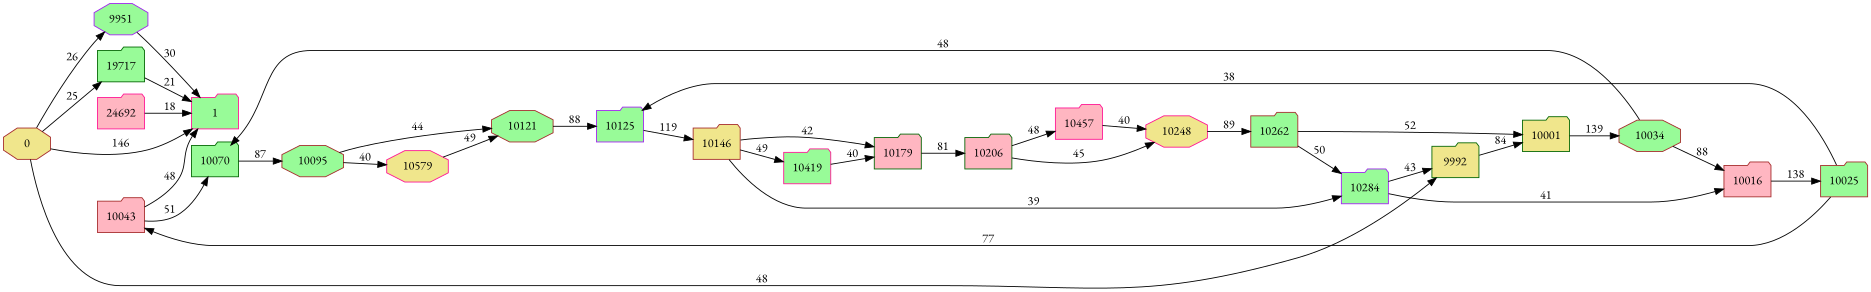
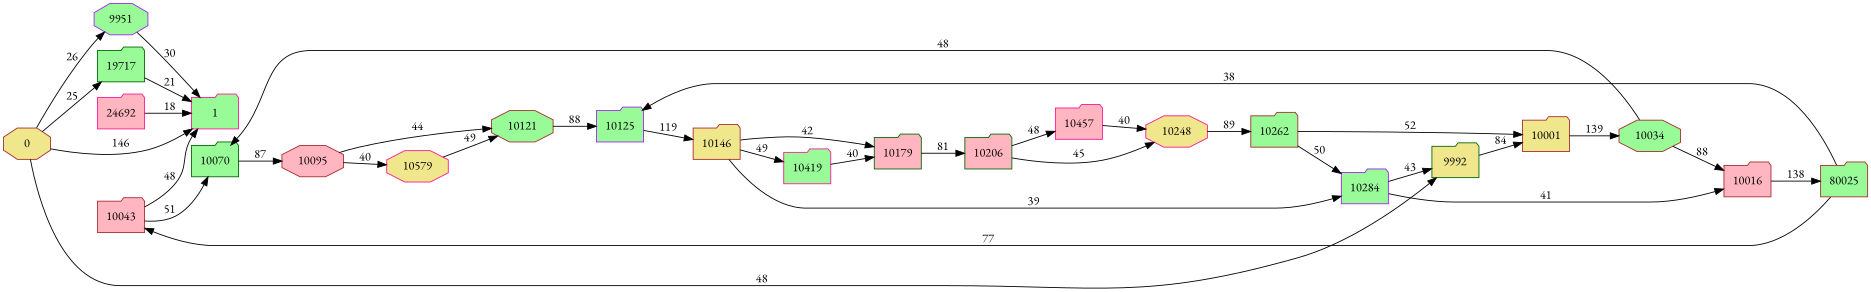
node "10001": color darkgreen -> brown
node "10095": fillcolor palegreen -> lightpink
node "10025": label "10025" -> "80025"
